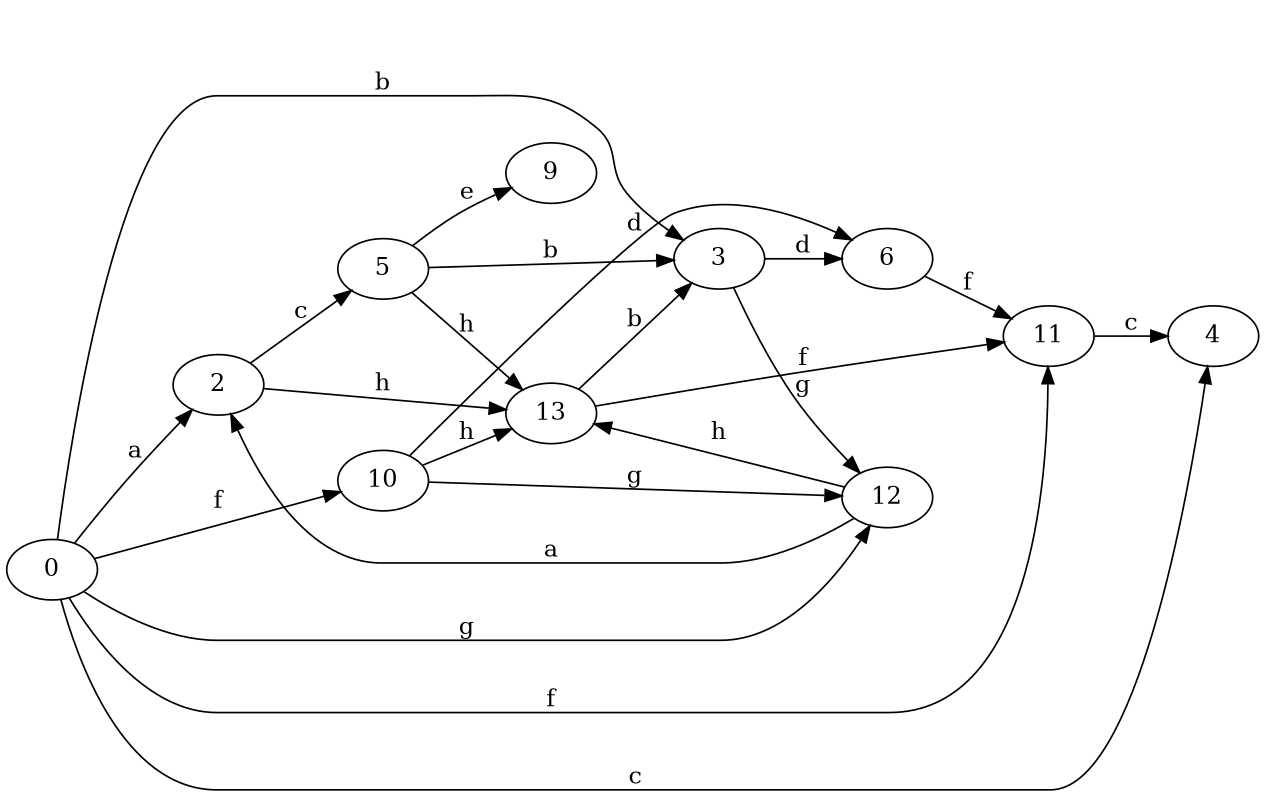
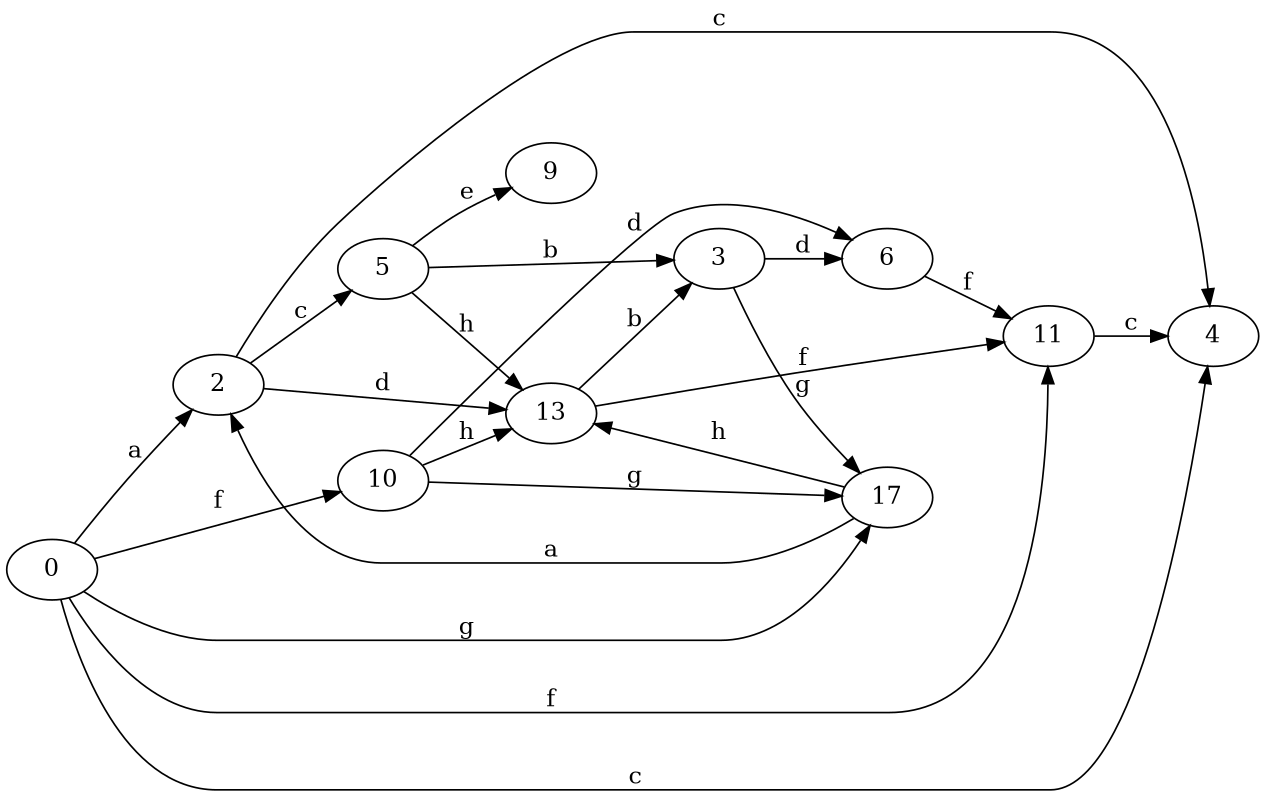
edge "2" -> "4": added, label "c"
edge "0" -> "3": removed, label "b"
edge "2" -> "13": label "h" -> "d"
node "12": label "12" -> "17"
